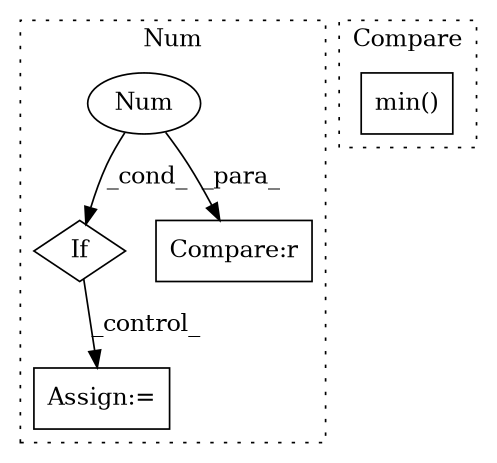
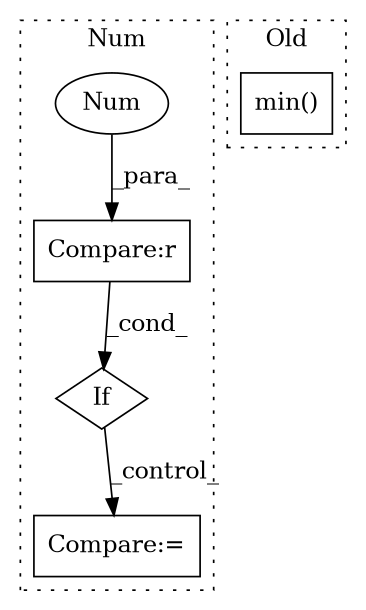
cluster "Compare": label "Compare" -> "Old"
edge "Num" -> "If": now "Compare:r" -> "If"
node "Assign:=": label "Assign:=" -> "Compare:="
